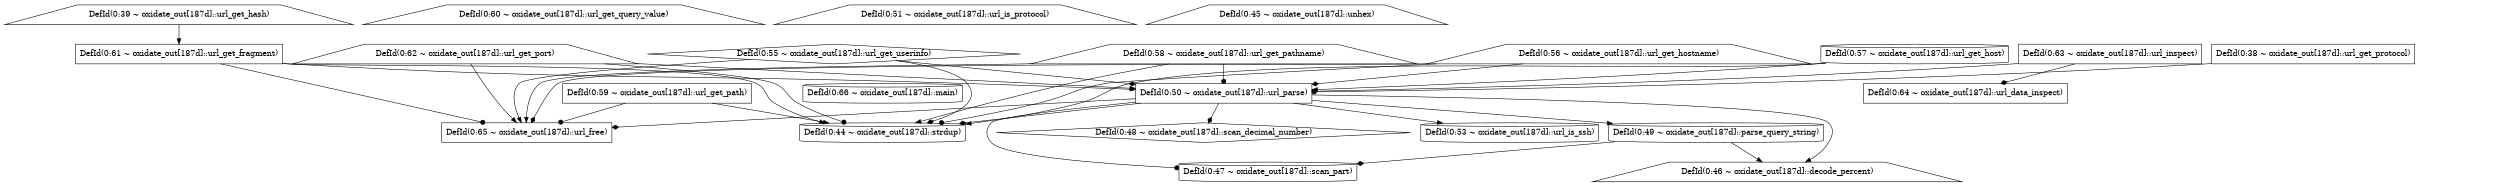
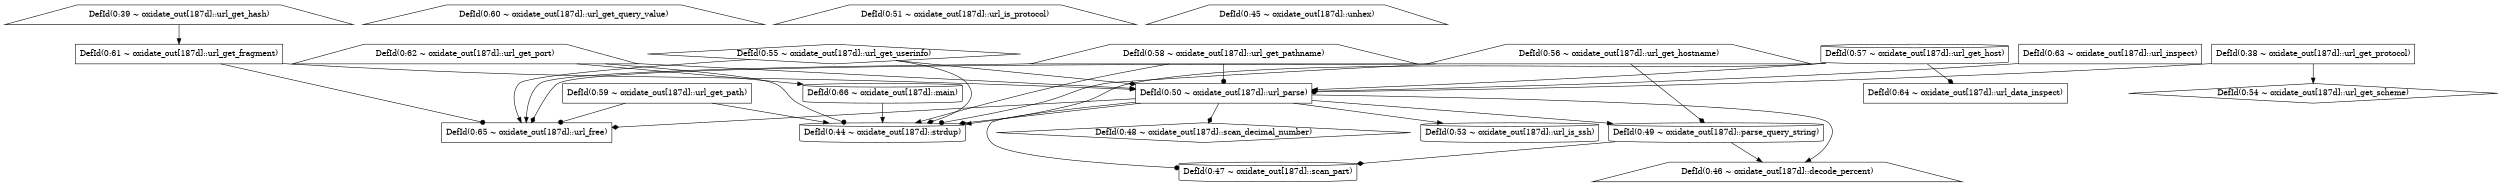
edge "DefId(0:61 ~ oxidate_out[187d]::url_get_fragment)" -> "DefId(0:44 ~ oxidate_out[187d]::strdup)": now "DefId(0:66 ~ oxidate_out[187d]::main)" -> "DefId(0:44 ~ oxidate_out[187d]::strdup)"
edge "DefId(0:56 ~ oxidate_out[187d]::url_get_hostname)" -> "DefId(0:50 ~ oxidate_out[187d]::url_parse)": now "DefId(0:56 ~ oxidate_out[187d]::url_get_hostname)" -> "DefId(0:49 ~ oxidate_out[187d]::parse_query_string)"
edge "DefId(0:63 ~ oxidate_out[187d]::url_inspect)" -> "DefId(0:64 ~ oxidate_out[187d]::url_data_inspect)": now "DefId(0:57 ~ oxidate_out[187d]::url_get_host)" -> "DefId(0:64 ~ oxidate_out[187d]::url_data_inspect)"
edge "DefId(0:62 ~ oxidate_out[187d]::url_get_port)" -> "DefId(0:65 ~ oxidate_out[187d]::url_free)": now "DefId(0:62 ~ oxidate_out[187d]::url_get_port)" -> "DefId(0:66 ~ oxidate_out[187d]::main)"
node "DefId(0:54 ~ oxidate_out[187d]::url_get_scheme)": added
